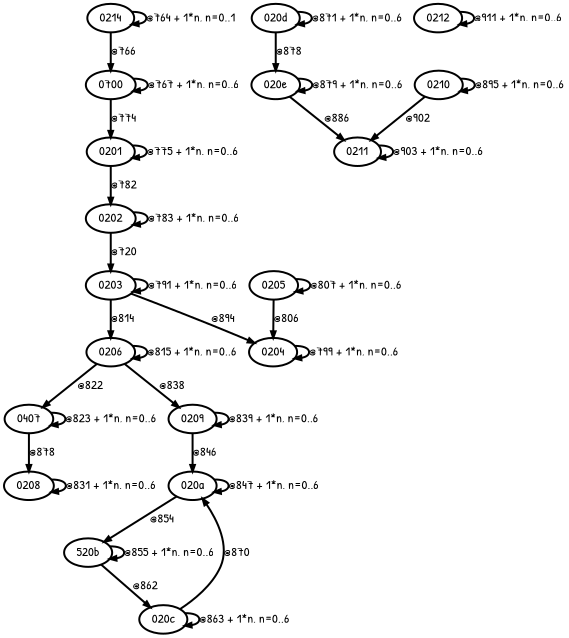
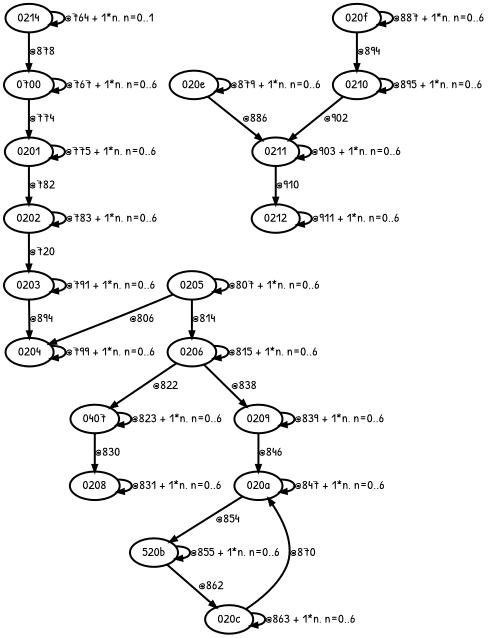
node "020d": removed
node "020f": added
edge "0214" -> "0700": label "@766" -> "@878"
edge "0211" -> "0212": added, label "@910"
edge "0203" -> "0206": now "0205" -> "0206"
edge "0407" -> "0208": label "@878" -> "@830"
